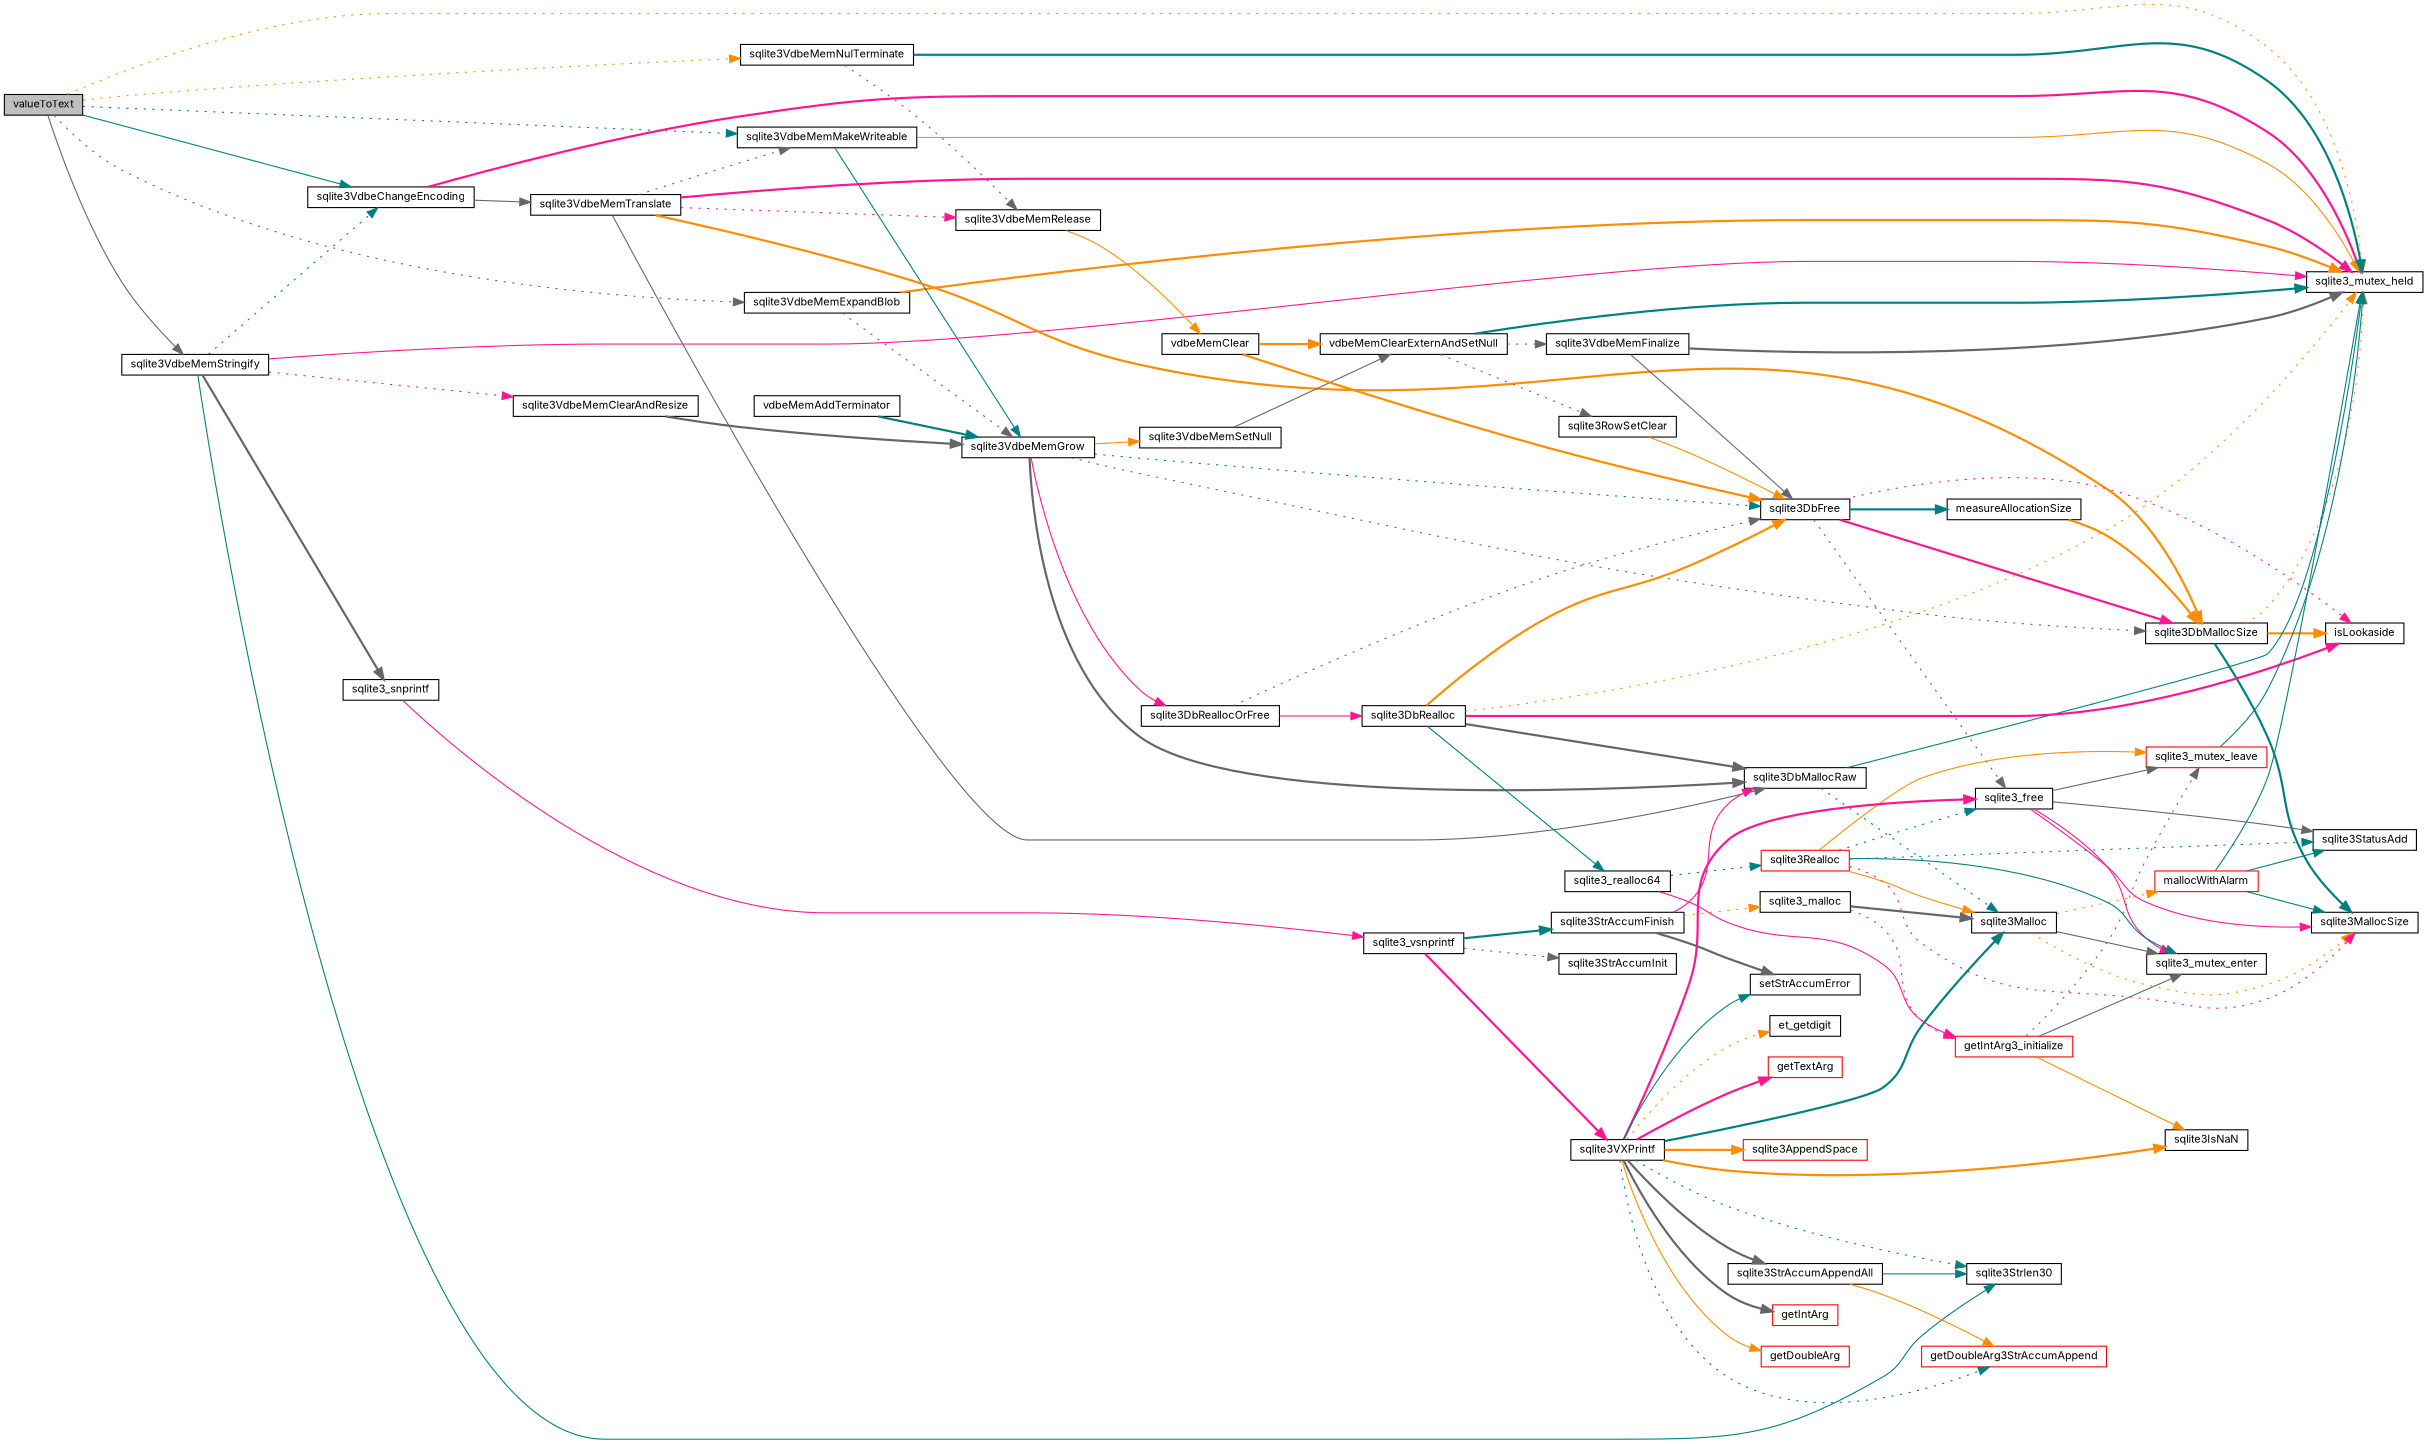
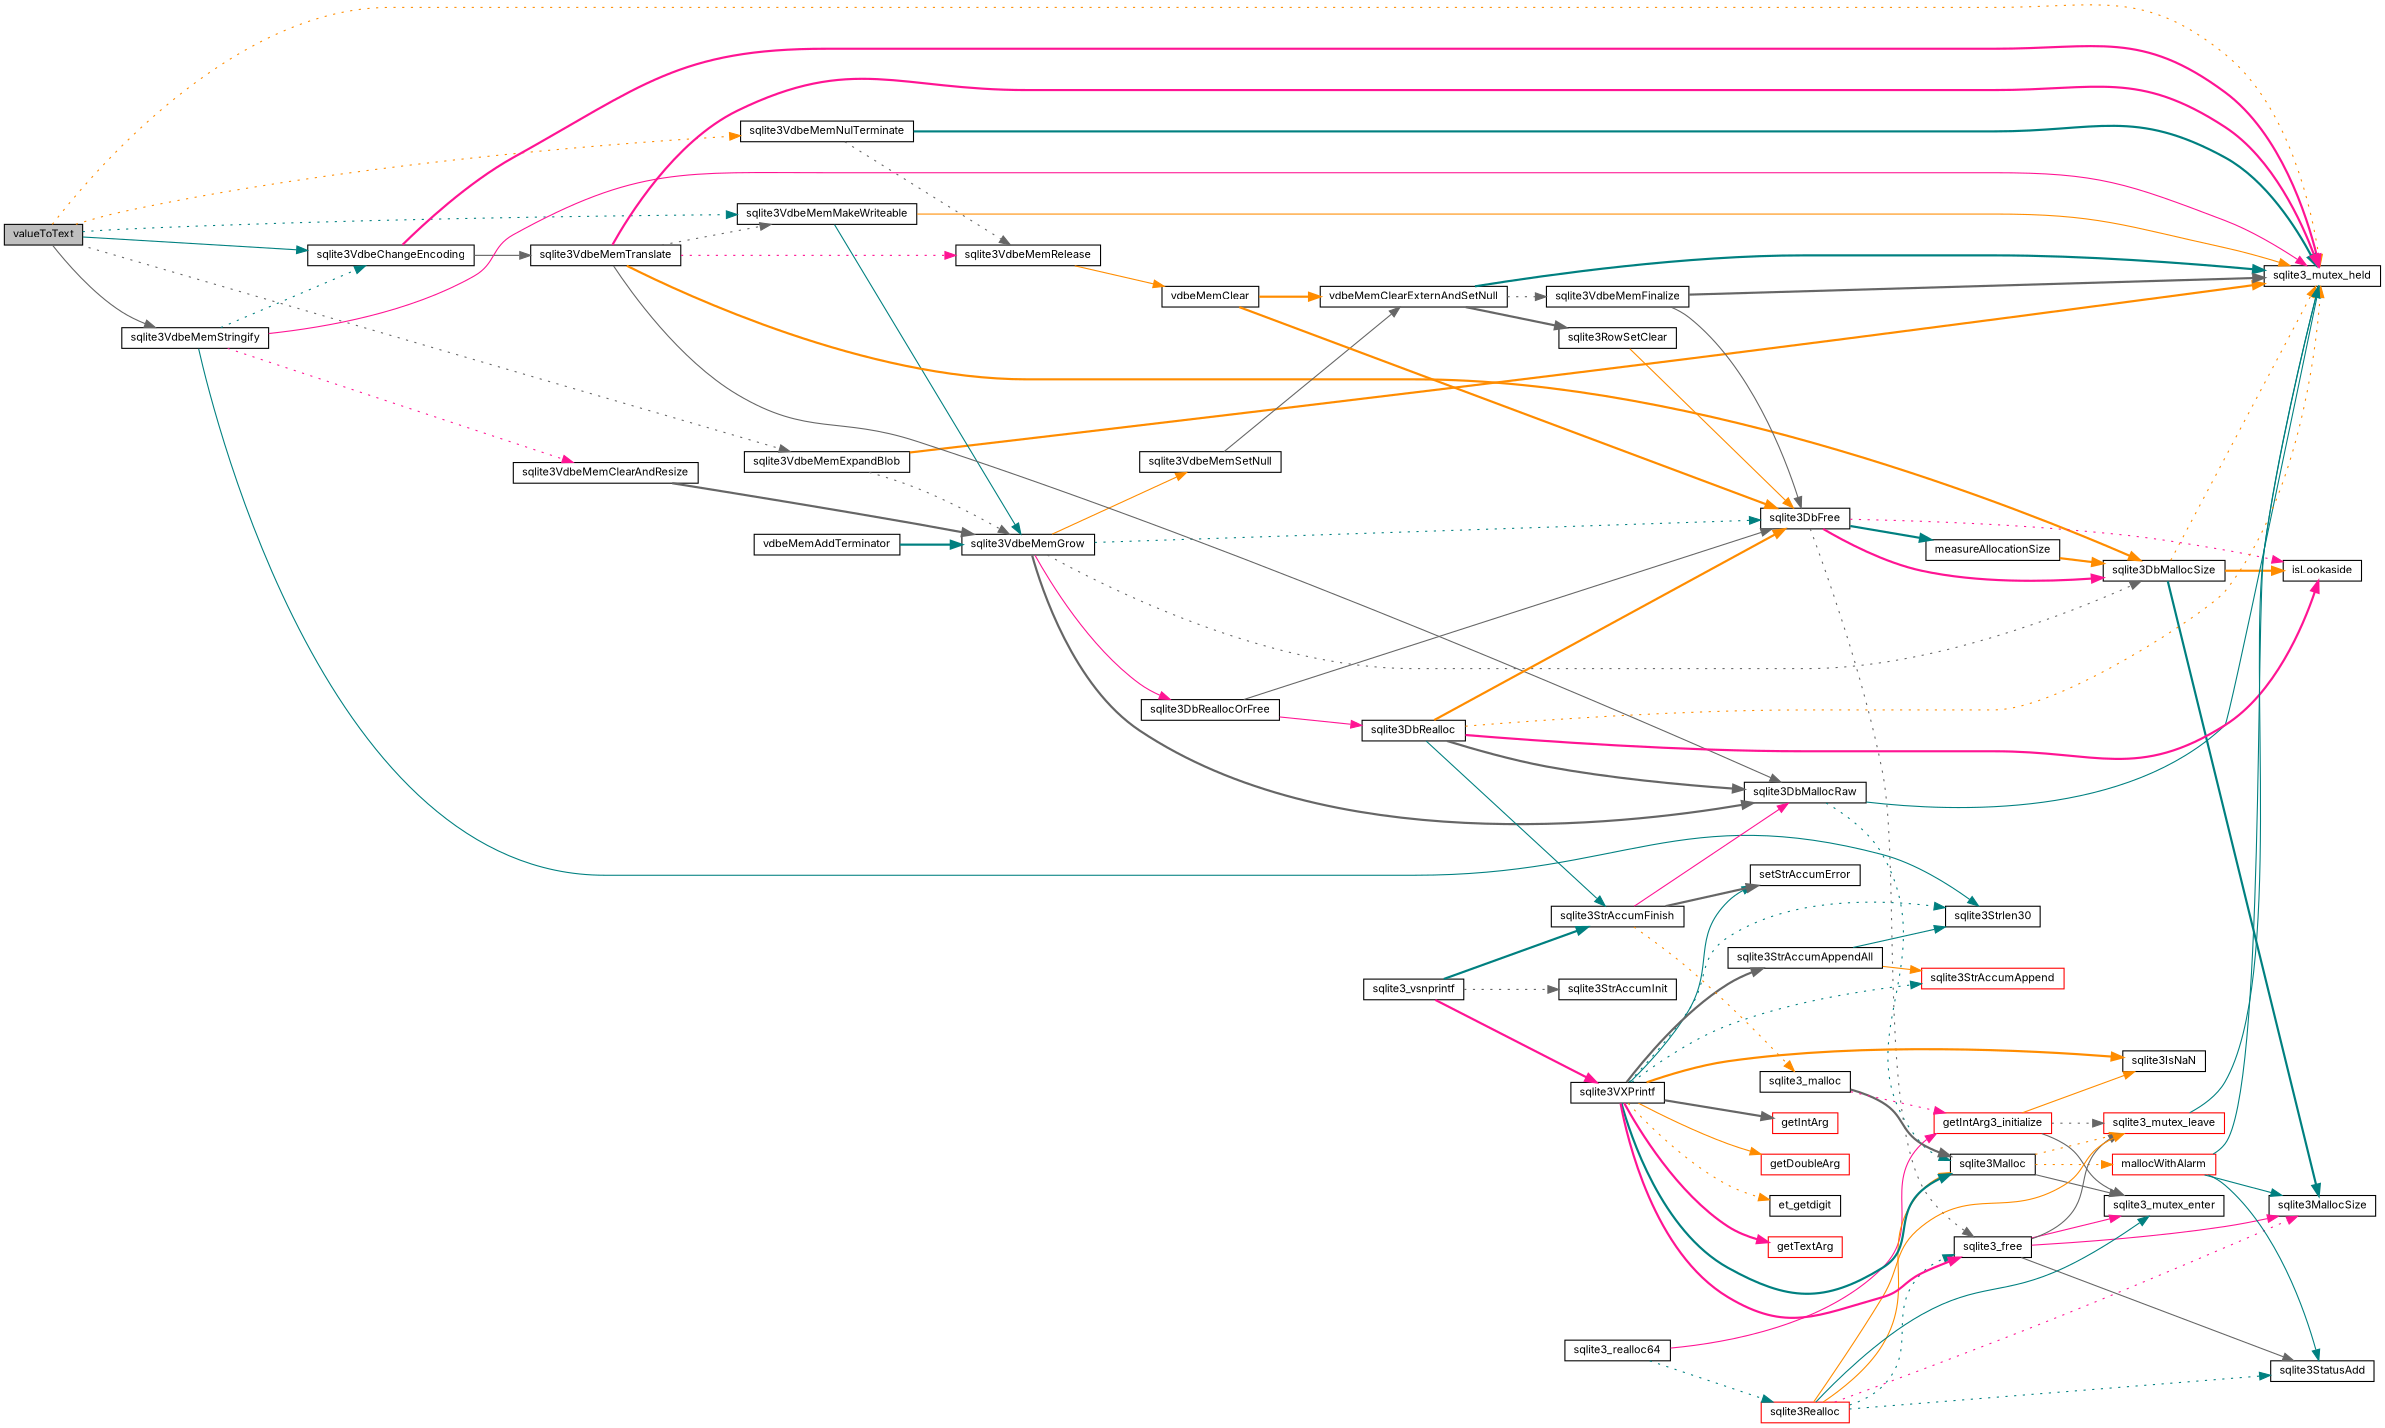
edge "vdbeMemClearExternAndSetNull" -> "sqlite3RowSetClear": style dotted -> bold
edge "sqlite3DbReallocOrFree" -> "sqlite3DbFree": style dotted -> solid
node "sqlite3_snprintf": removed
edge "sqlite3DbRealloc" -> "sqlite3_realloc64": now "sqlite3DbRealloc" -> "sqlite3StrAccumFinish"
edge "sqlite3Malloc" -> "sqlite3MallocSize": now "sqlite3Malloc" -> "sqlite3_mutex_leave"
node "sqlite3AppendSpace": removed
node "getDoubleArg3StrAccumAppend": label "getDoubleArg3StrAccumAppend" -> "sqlite3StrAccumAppend"
